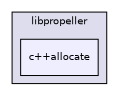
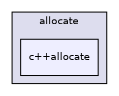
cluster "libpropeller": label "libpropeller" -> "allocate"
